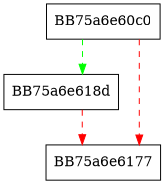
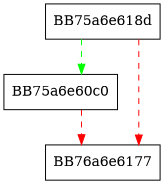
edge "BB75a6e60c0" -> "BB75a6e618d": reversed
node "BB75a6e6177": label "BB75a6e6177" -> "BB76a6e6177"
